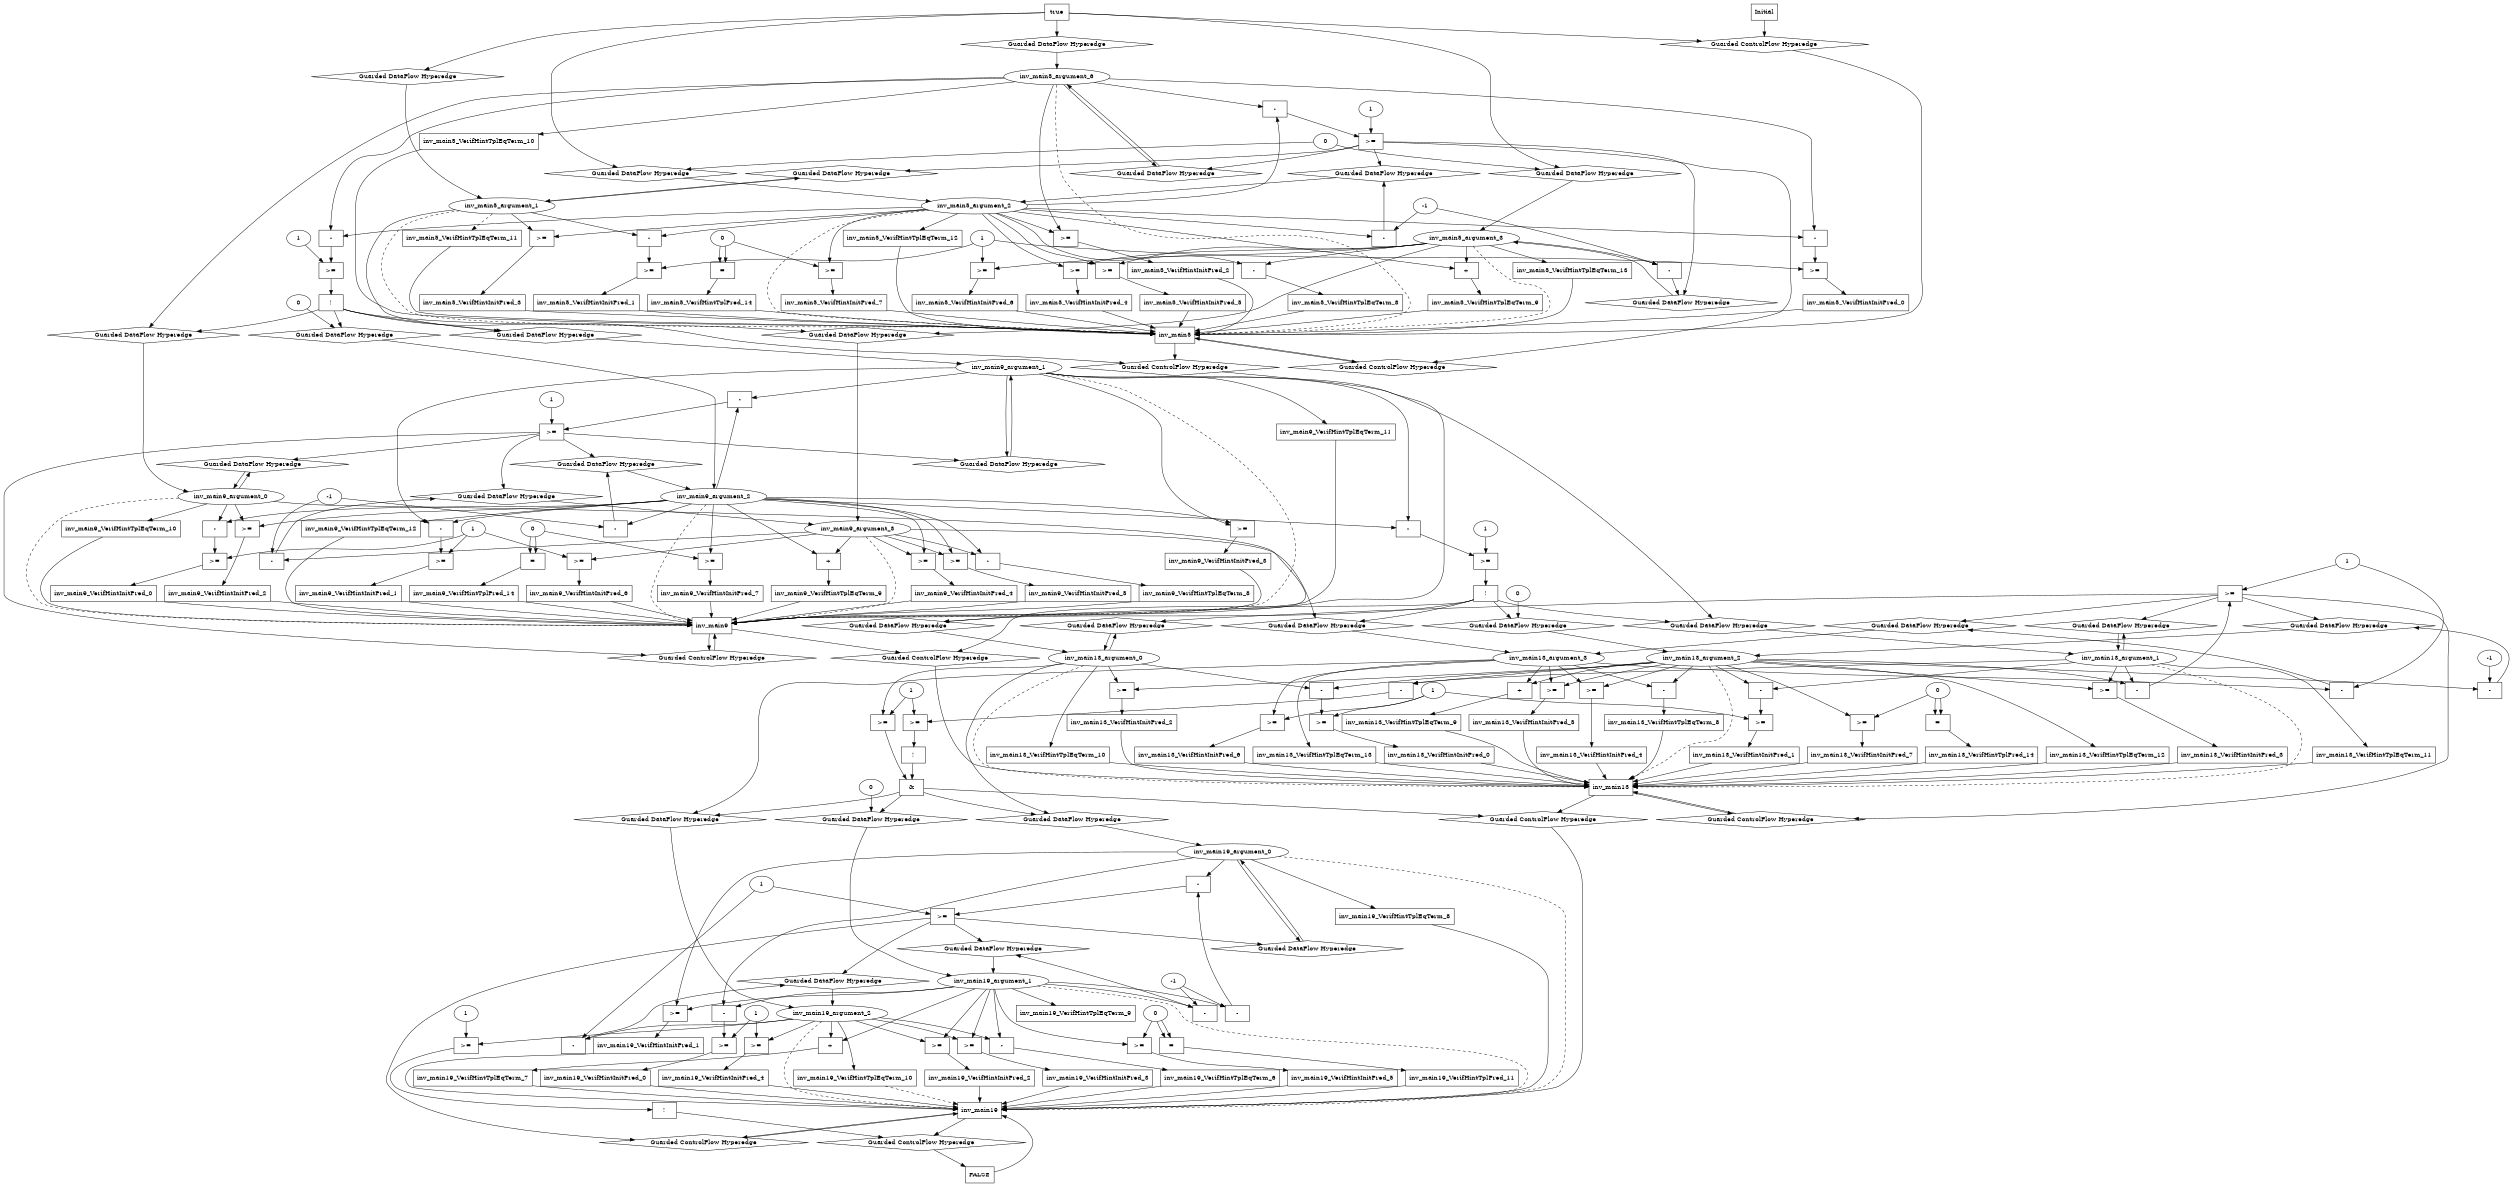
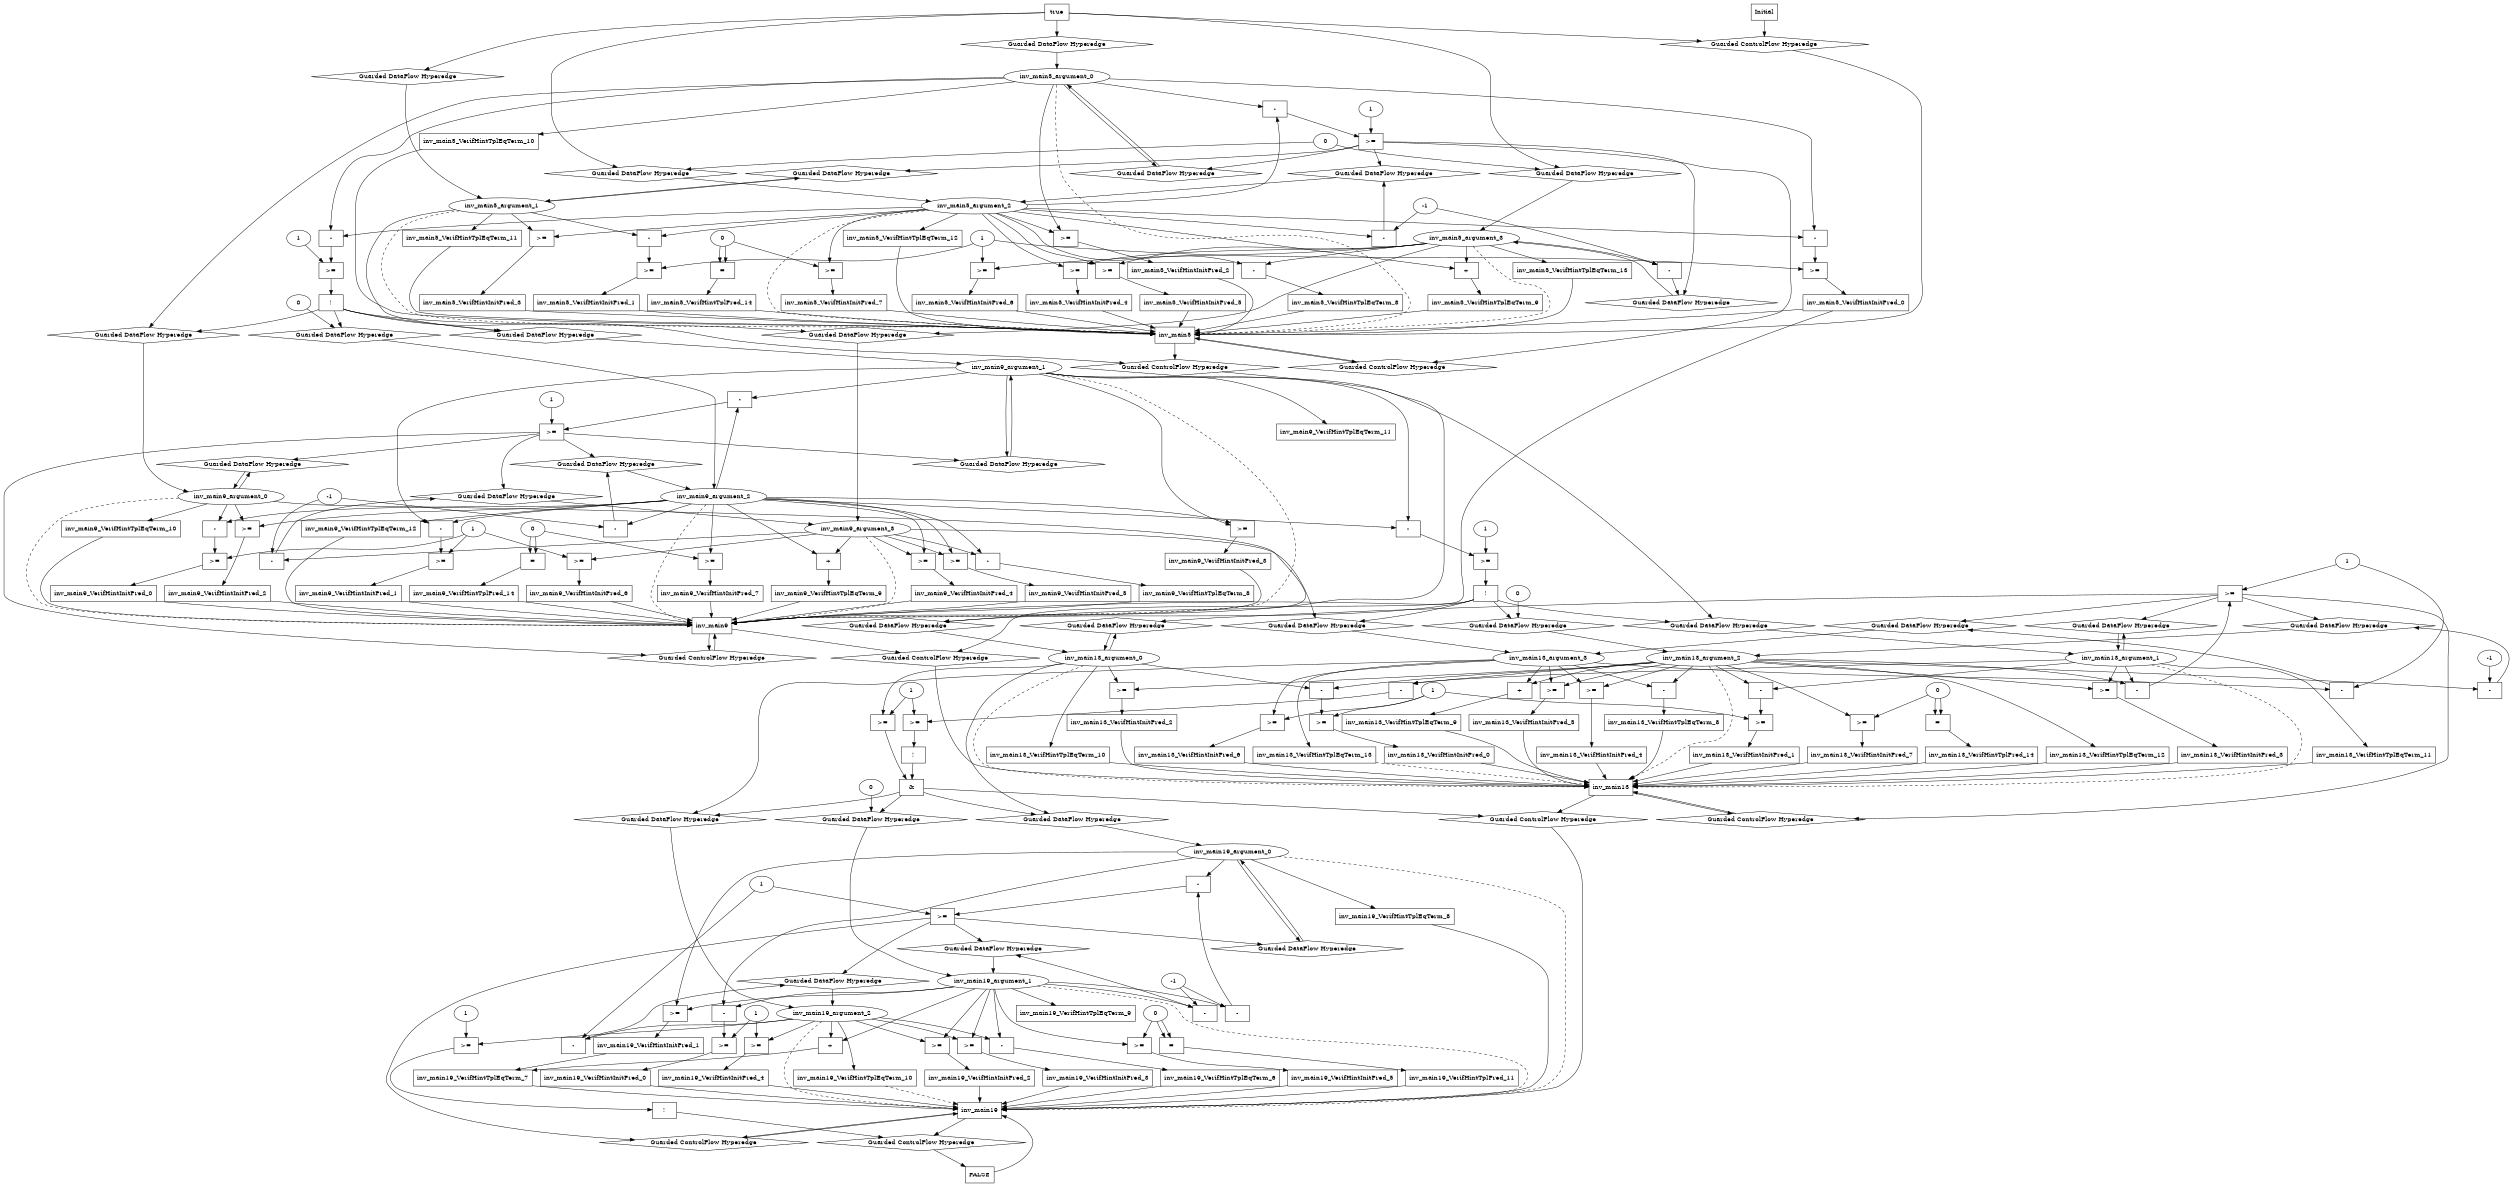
node "inv_main5_argument_6": label "inv_main5_argument_6" -> "inv_main5_argument_0"
edge "inv_main5_argument_1" -> "inv_main5_VerifHintTplEqTerm_11": style dashed -> solid
edge "inv_main9_VerifHintTplEqTerm_11" -> "inv_main9": now "inv_main5_VerifHintInitPred_0" -> "inv_main9"
edge "inv_main13_VerifHintTplEqTerm_13" -> "inv_main13": style solid -> dashed
edge "inv_main19_VerifHintInitPred_1" -> "inv_main19": now "inv_main19_VerifHintInitPred_1" -> "inv_main19_VerifHintTplEqTerm_7"
